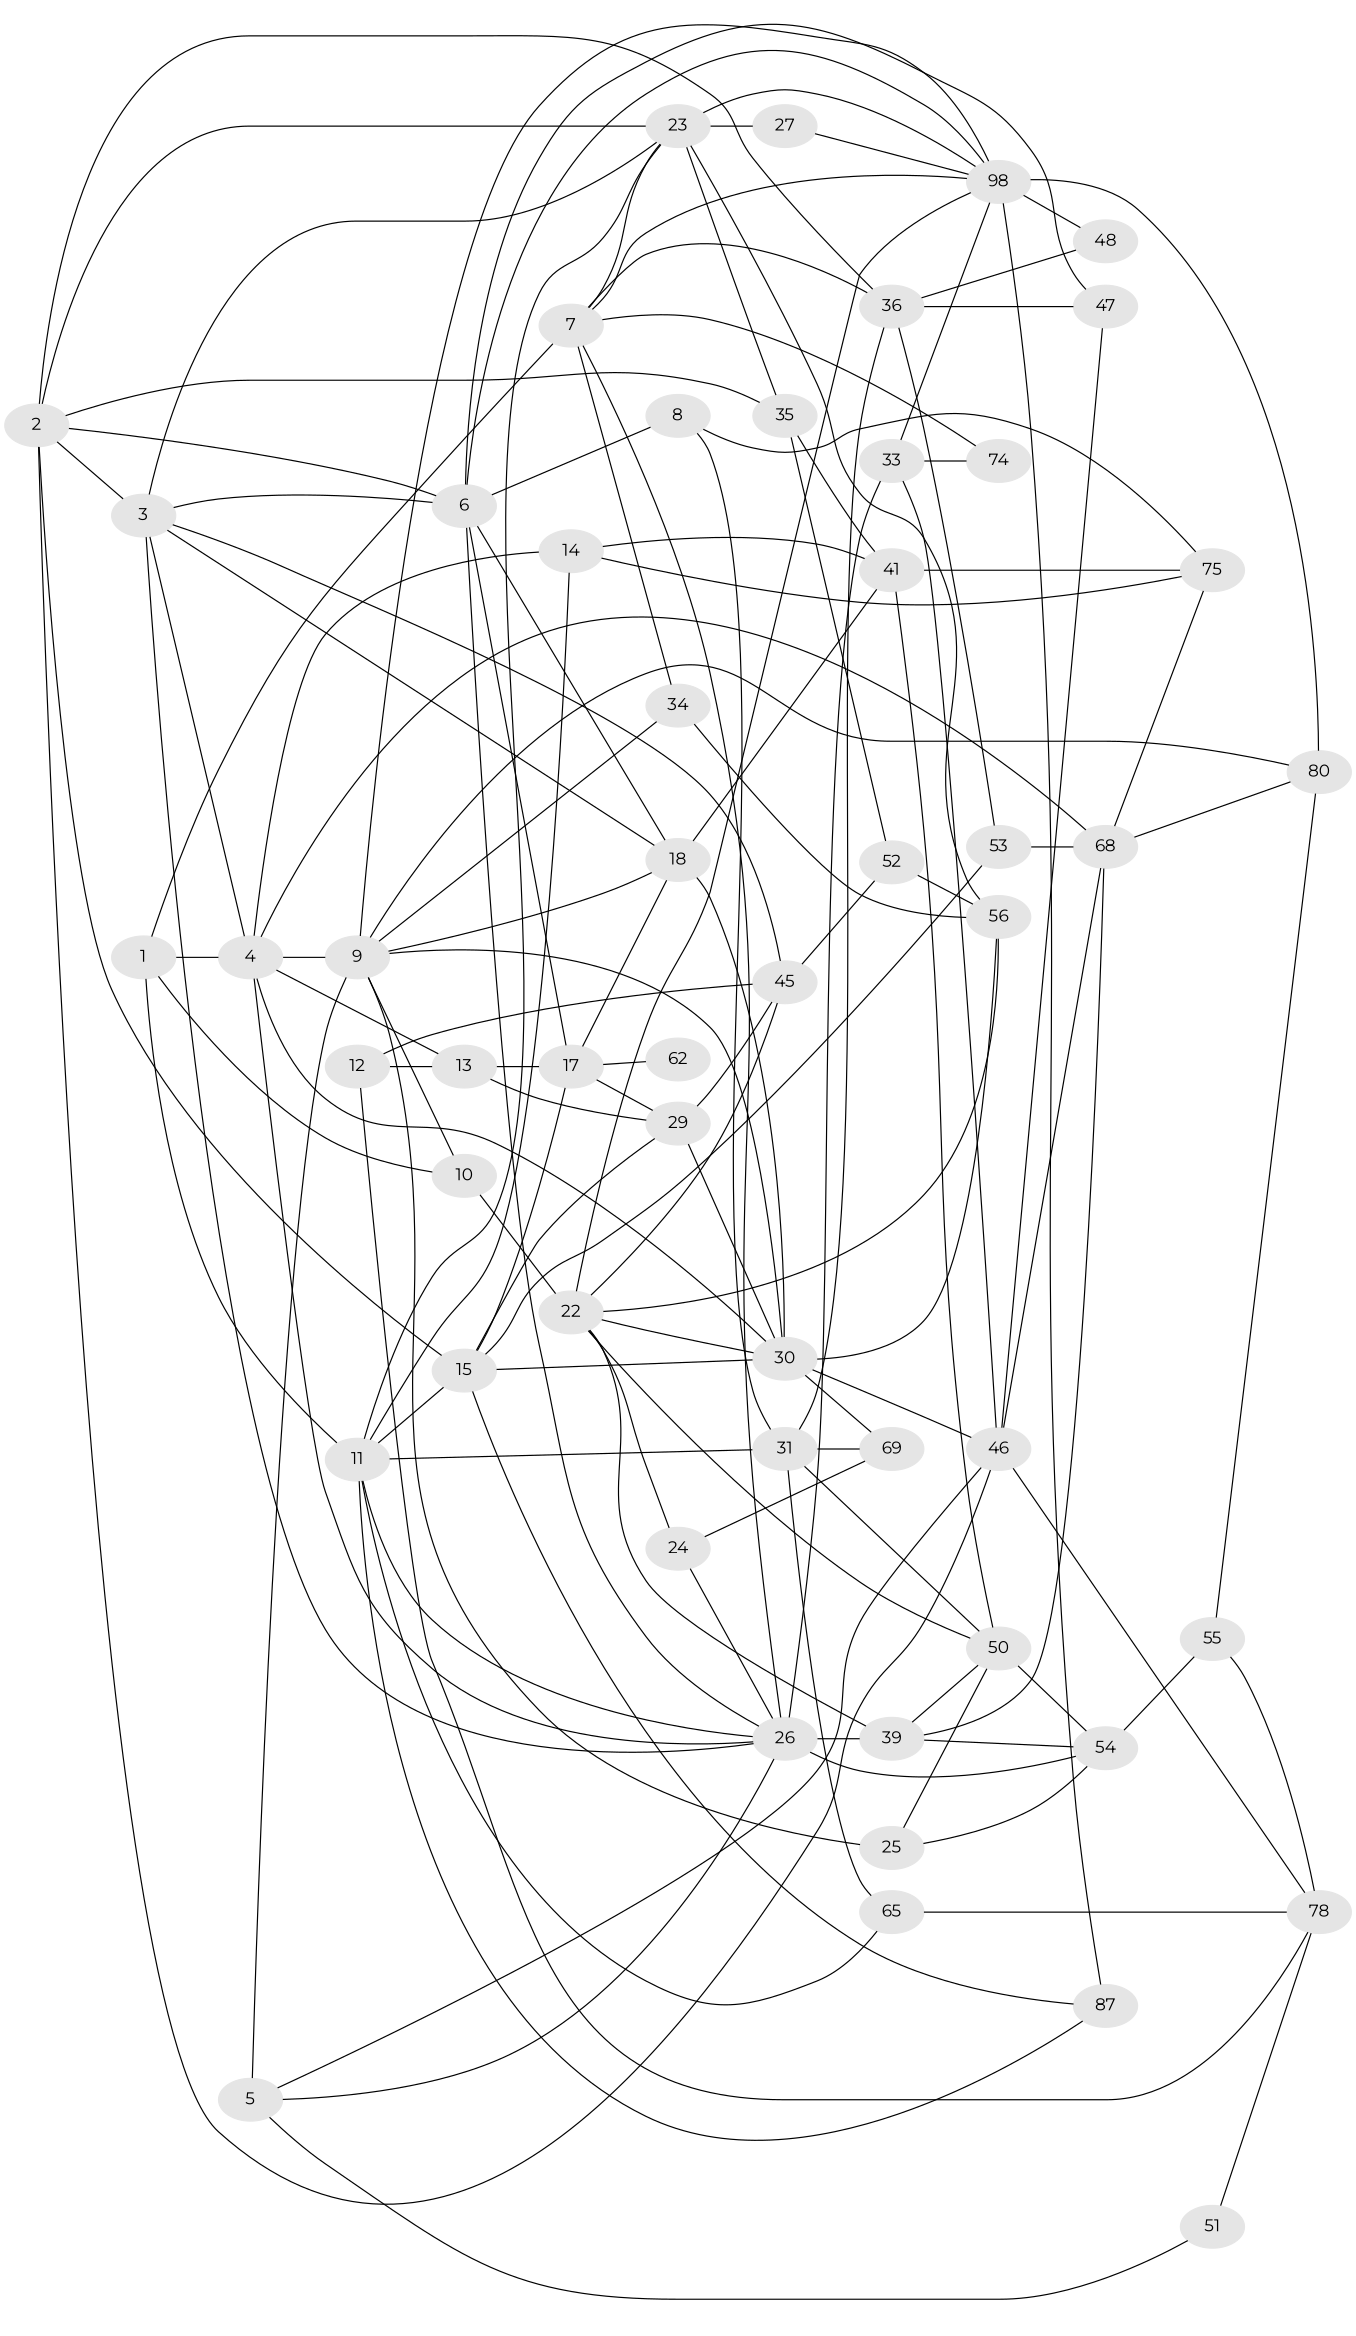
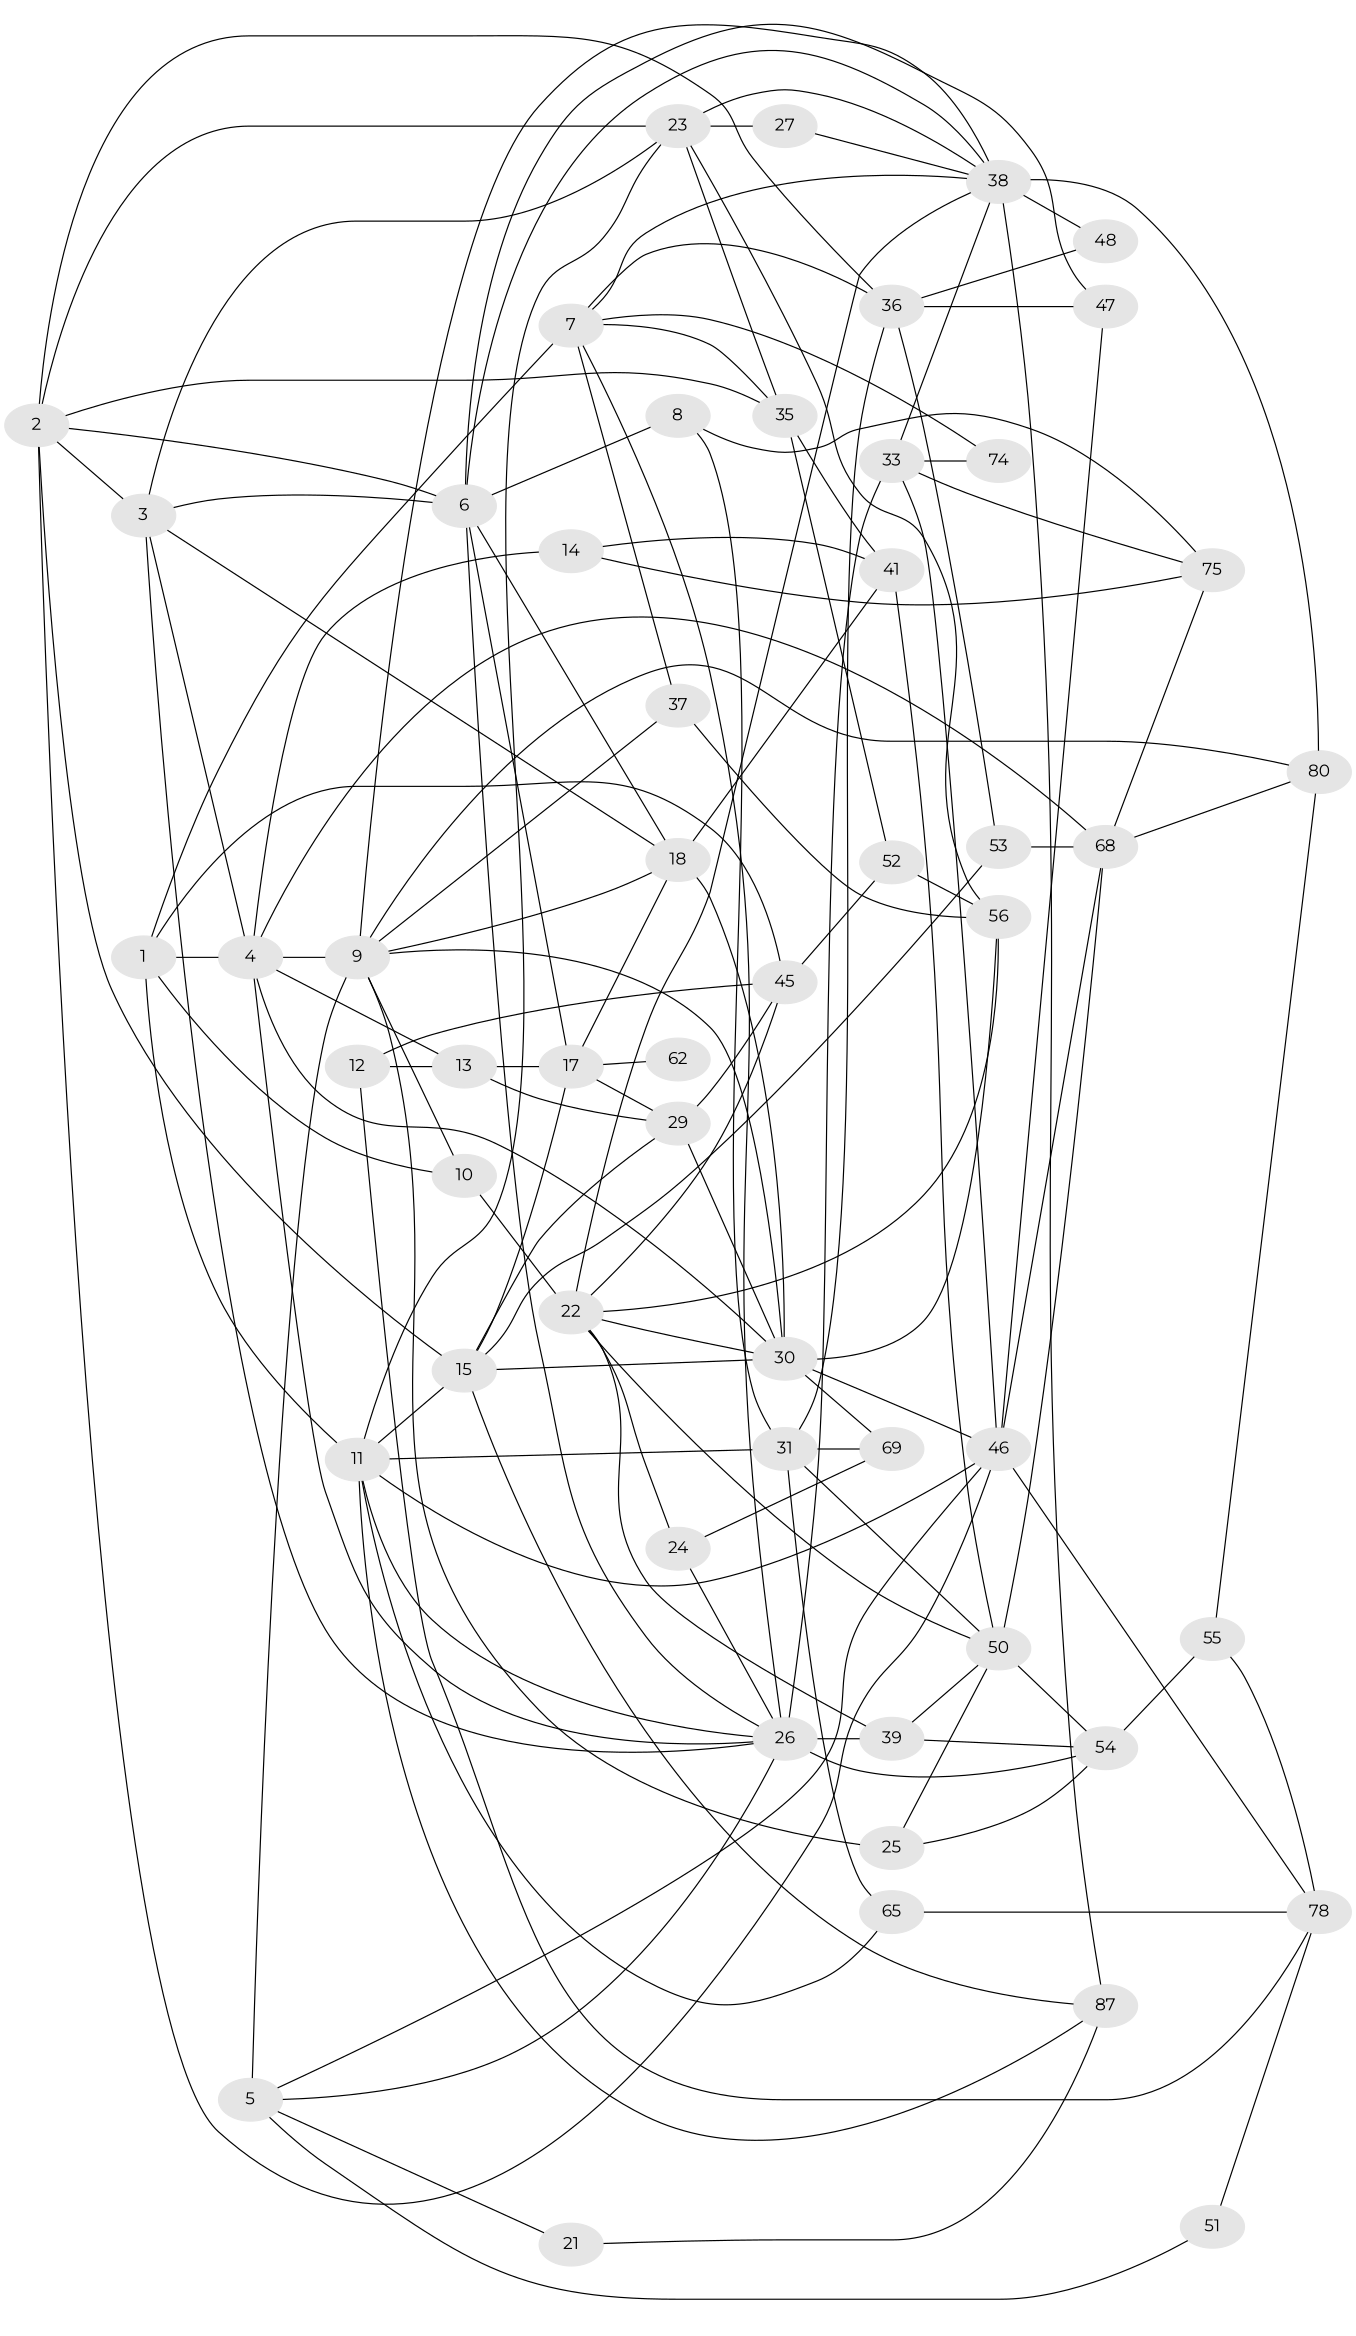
node "98": label "98" -> "38"
edge "23" -- "7": now "35" -- "7"
edge "41" -- "75": now "33" -- "75"
edge "3" -- "45": now "1" -- "45"
node "34": label "34" -> "37"
edge "14" -- "11": now "46" -- "11"
edge "68" -- "39": now "68" -- "50"
node "21": added
